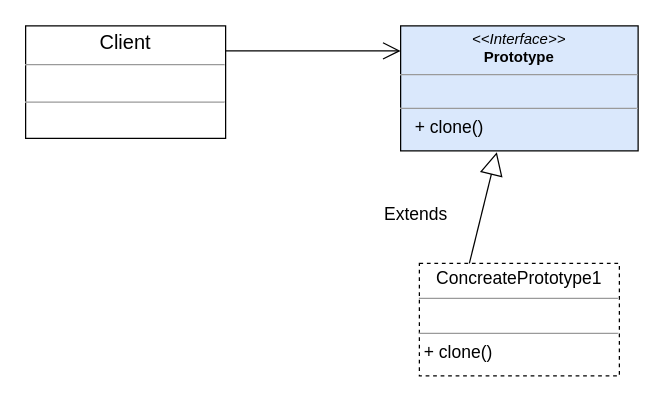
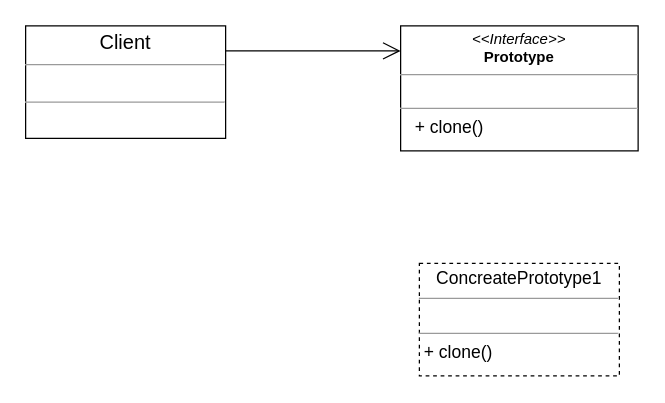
node "<<Interface>> Prototype + clone()": fillcolor #dae8fc -> #ffffff
edge "ConcreatePrototype1 + clone()" -> "<<Interface>> Prototype + clone()": removed, label "Extends"
